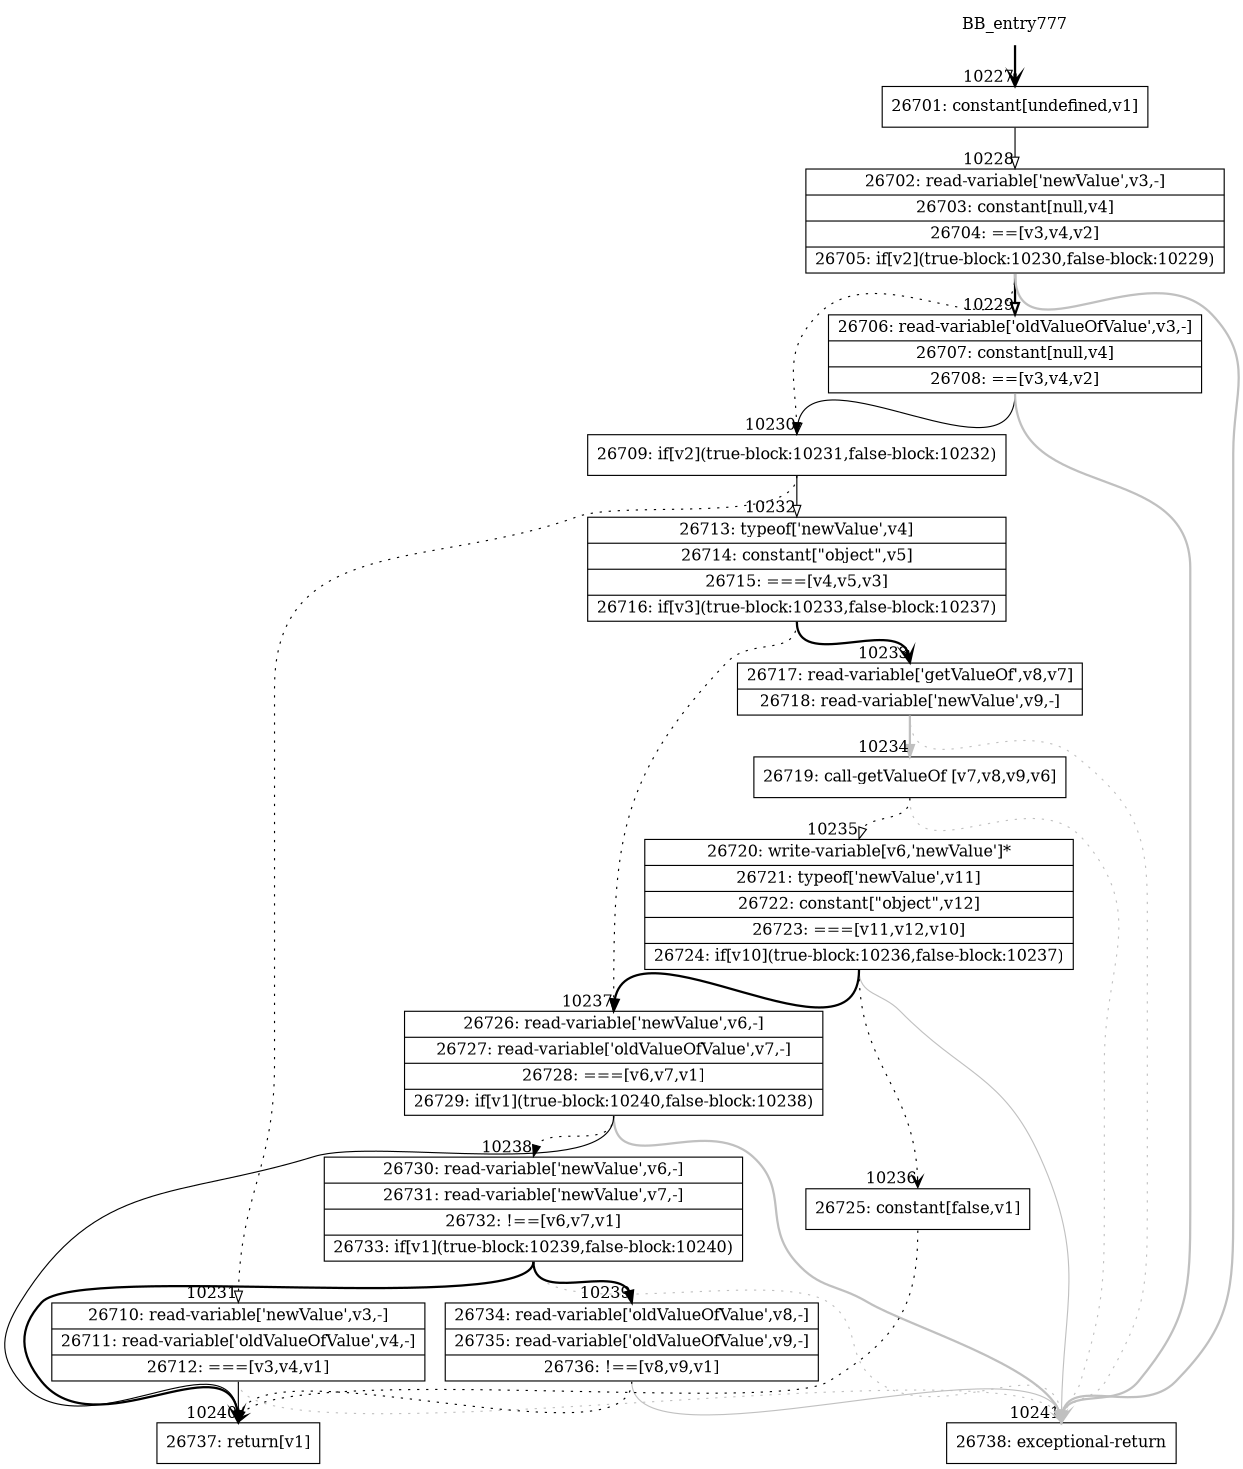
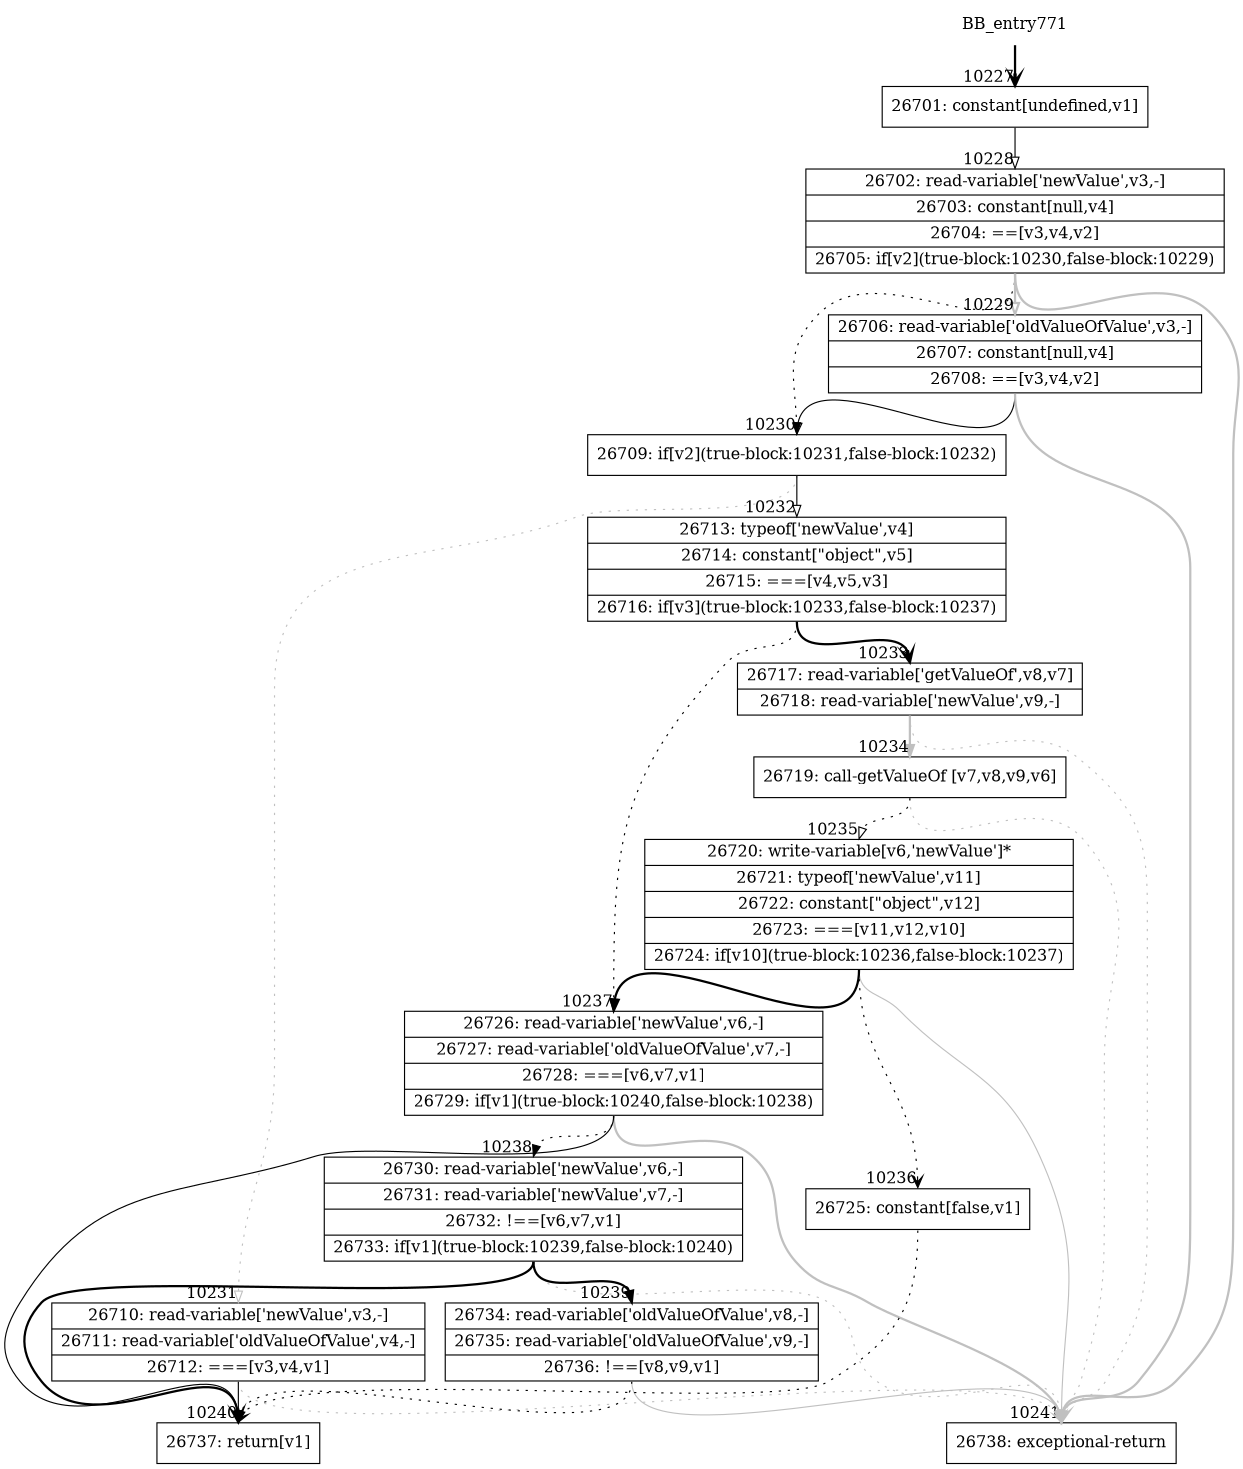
node "BB_entry777": label "BB_entry777" -> "BB_entry771"
edge "26702: read-variable['newValue',v3,-]" -> "26706: read-variable['oldValueOfValue',v3,-]": color black -> gray
edge "26709: if[v2](true-block:10231,false-block:10232)" -> "26710: read-variable['newValue',v3,-]": color black -> gray
